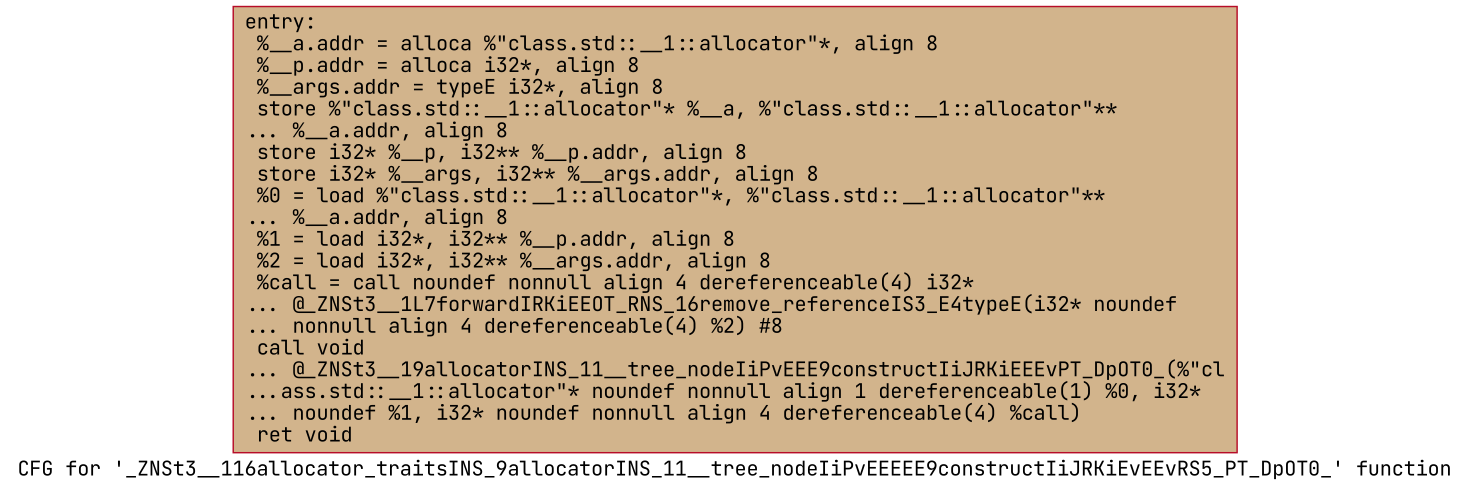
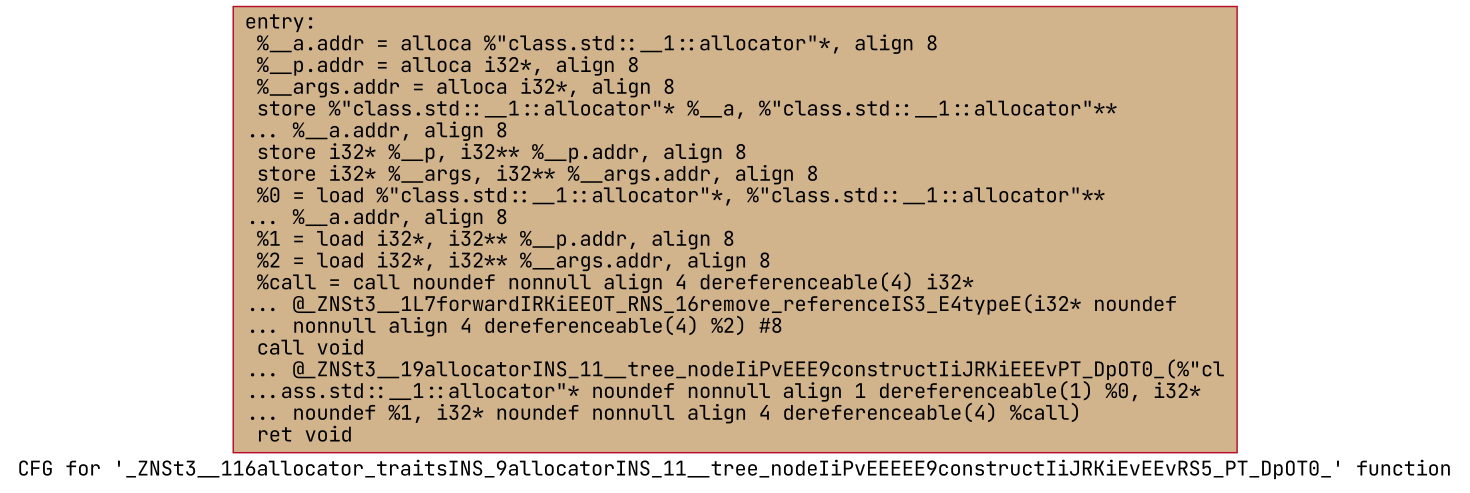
node "entry:": text "%__args.addr = typeE i32*, align 8" -> "%__args.addr = alloca i32*, align 8"
